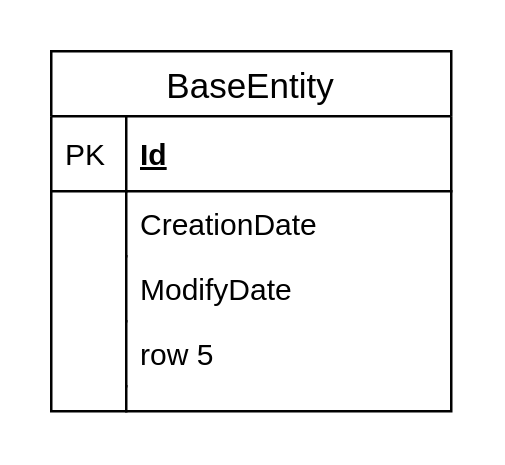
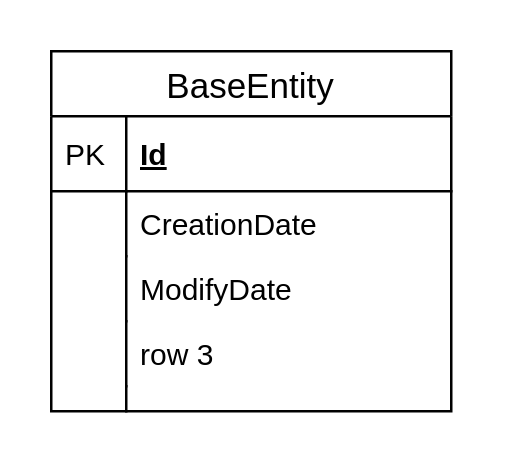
node "row 5": label "row 5" -> "row 3"
